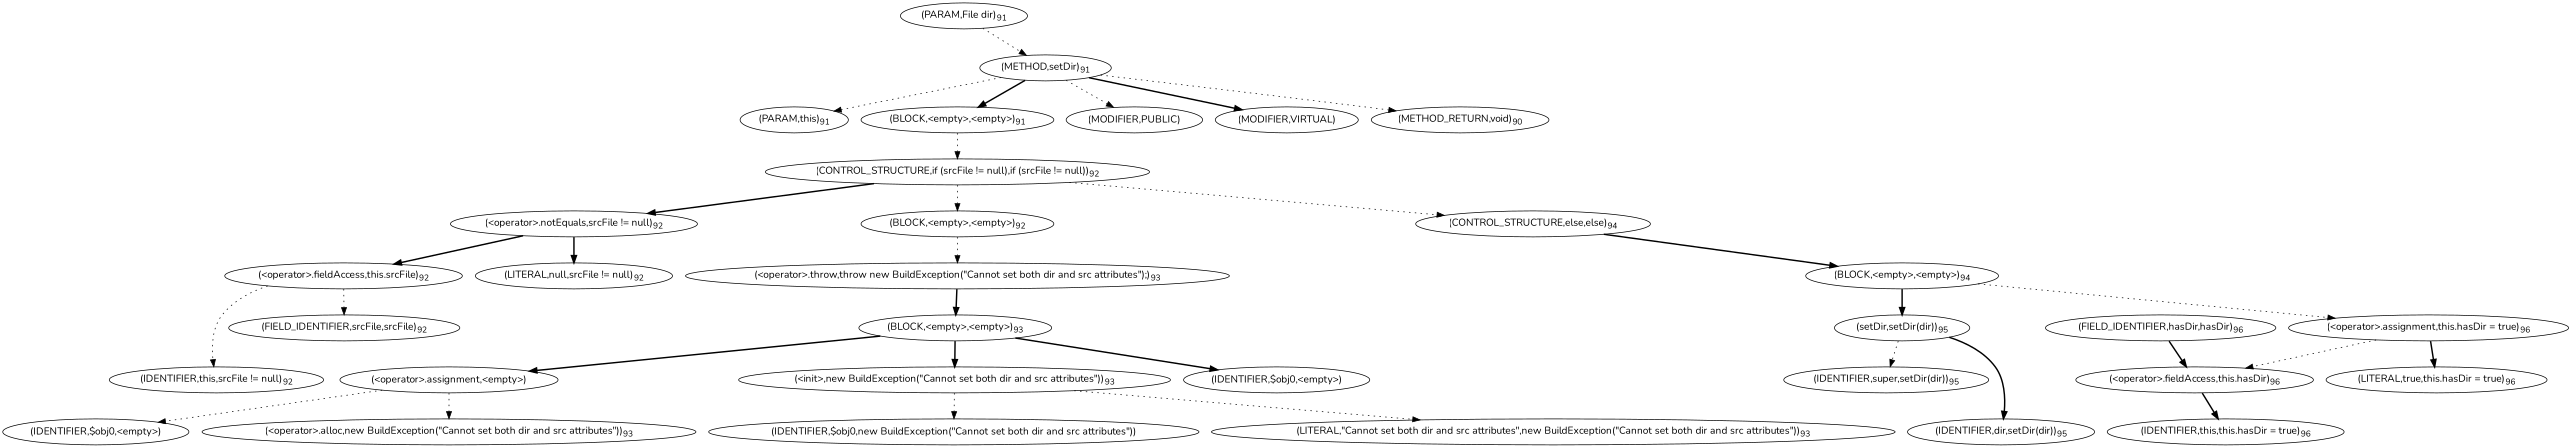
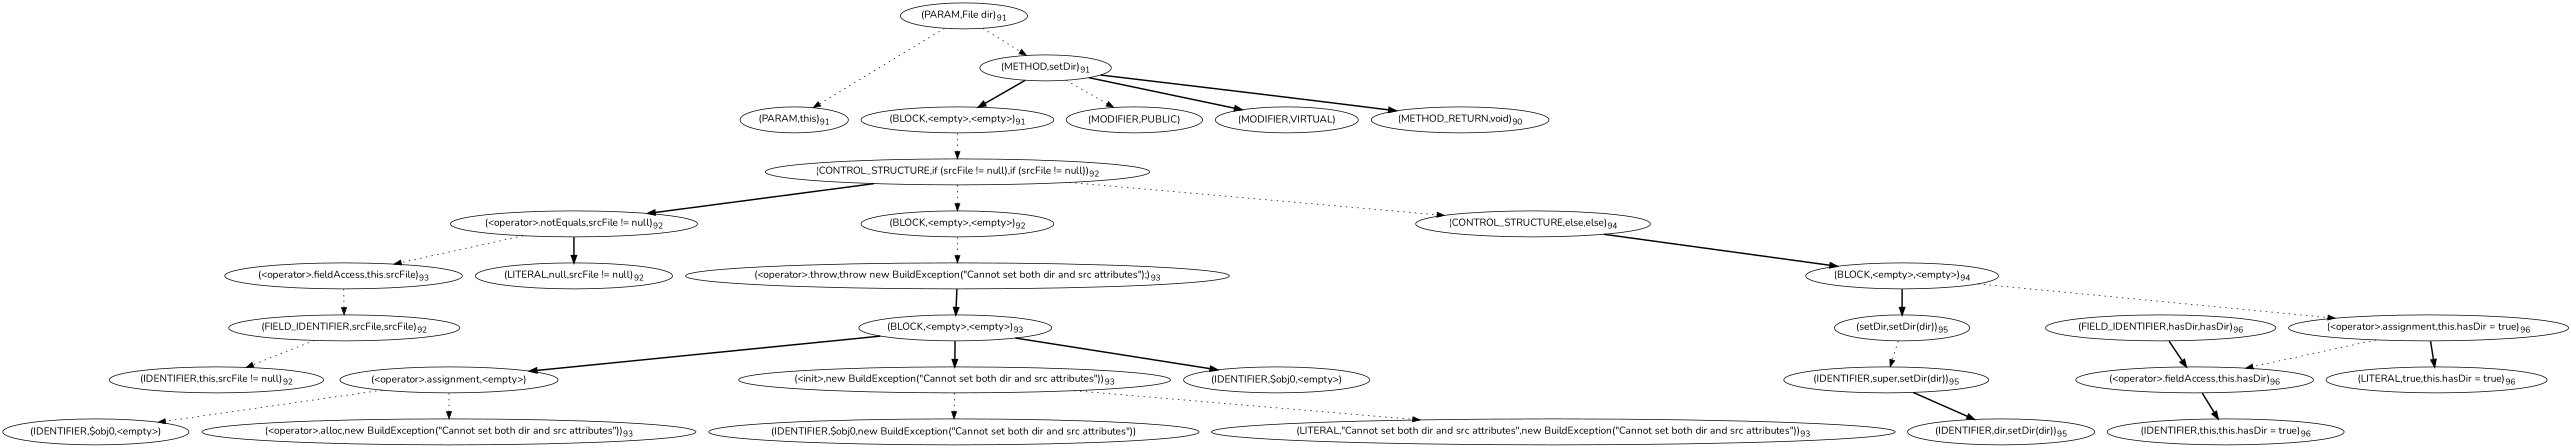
edge "(METHOD,setDir)" -> "(METHOD_RETURN,void)": style dotted -> bold
edge "(METHOD,setDir)" -> "(PARAM,this)": now "(PARAM,File dir)" -> "(PARAM,this)"
edge "(<operator>.notEquals,srcFile != null)" -> "(<operator>.fieldAccess,this.srcFile)": style bold -> dotted
node "(<operator>.fieldAccess,this.srcFile)": text "92" -> "93"
edge "(<operator>.fieldAccess,this.srcFile)" -> "(IDENTIFIER,this,srcFile != null)": now "(FIELD_IDENTIFIER,srcFile,srcFile)" -> "(IDENTIFIER,this,srcFile != null)"
edge "(setDir,setDir(dir))" -> "(IDENTIFIER,dir,setDir(dir))": now "(IDENTIFIER,super,setDir(dir))" -> "(IDENTIFIER,dir,setDir(dir))"
